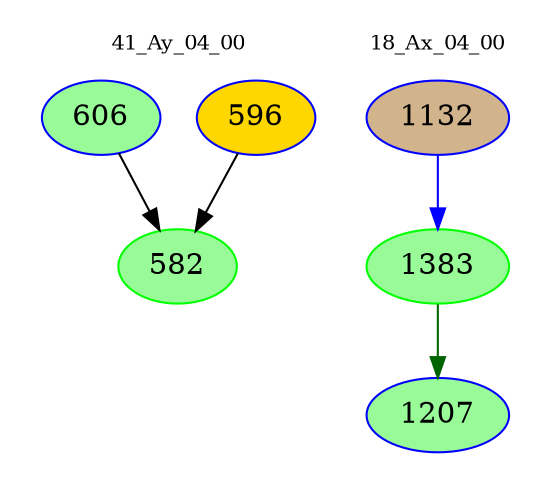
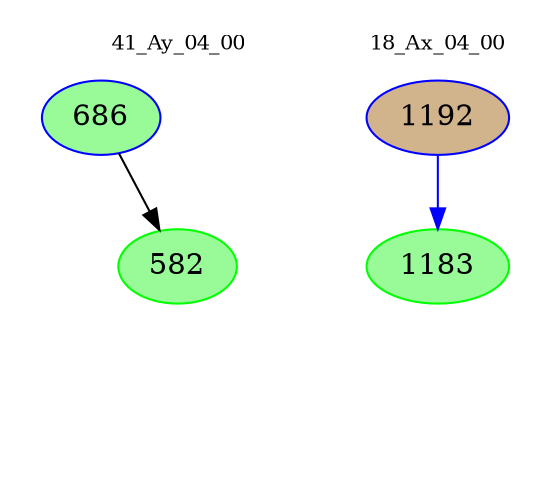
node "606": label "606" -> "686"
node "596": removed
node "1132": label "1132" -> "1192"
node "1383": label "1383" -> "1183"
node "1207": removed
